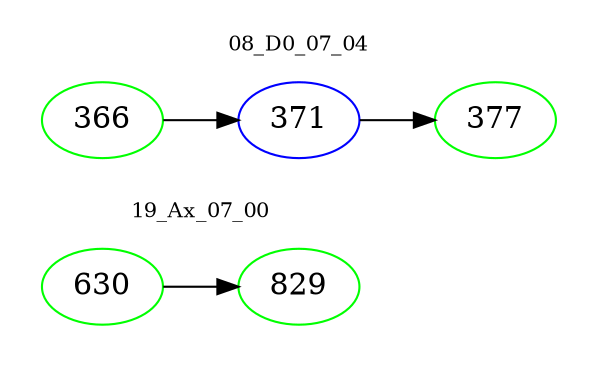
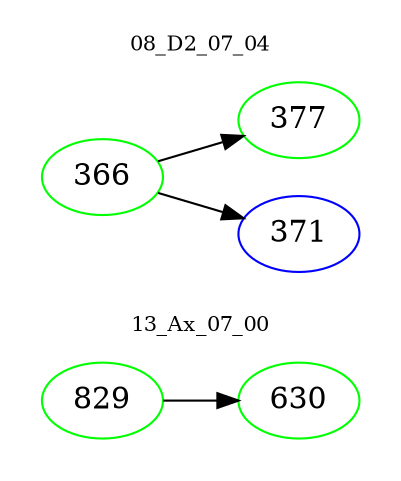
cluster "08_D0_07_04": label "08_D0_07_04" -> "08_D2_07_04"
edge "371" -> "377": now "366" -> "377"
cluster "19_Ax_07_00": label "19_Ax_07_00" -> "13_Ax_07_00"
edge "630" -> "829": reversed
